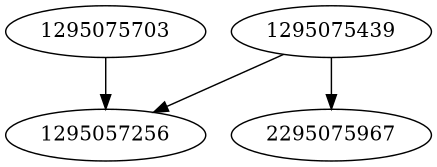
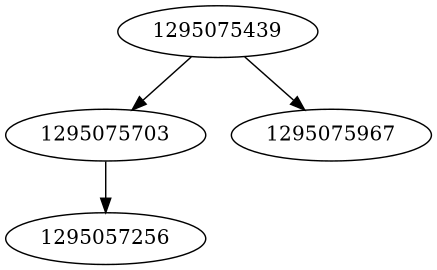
edge "1295075439" -> "1295057256": now "1295075439" -> "1295075703"
node "2295075967": label "2295075967" -> "1295075967"
